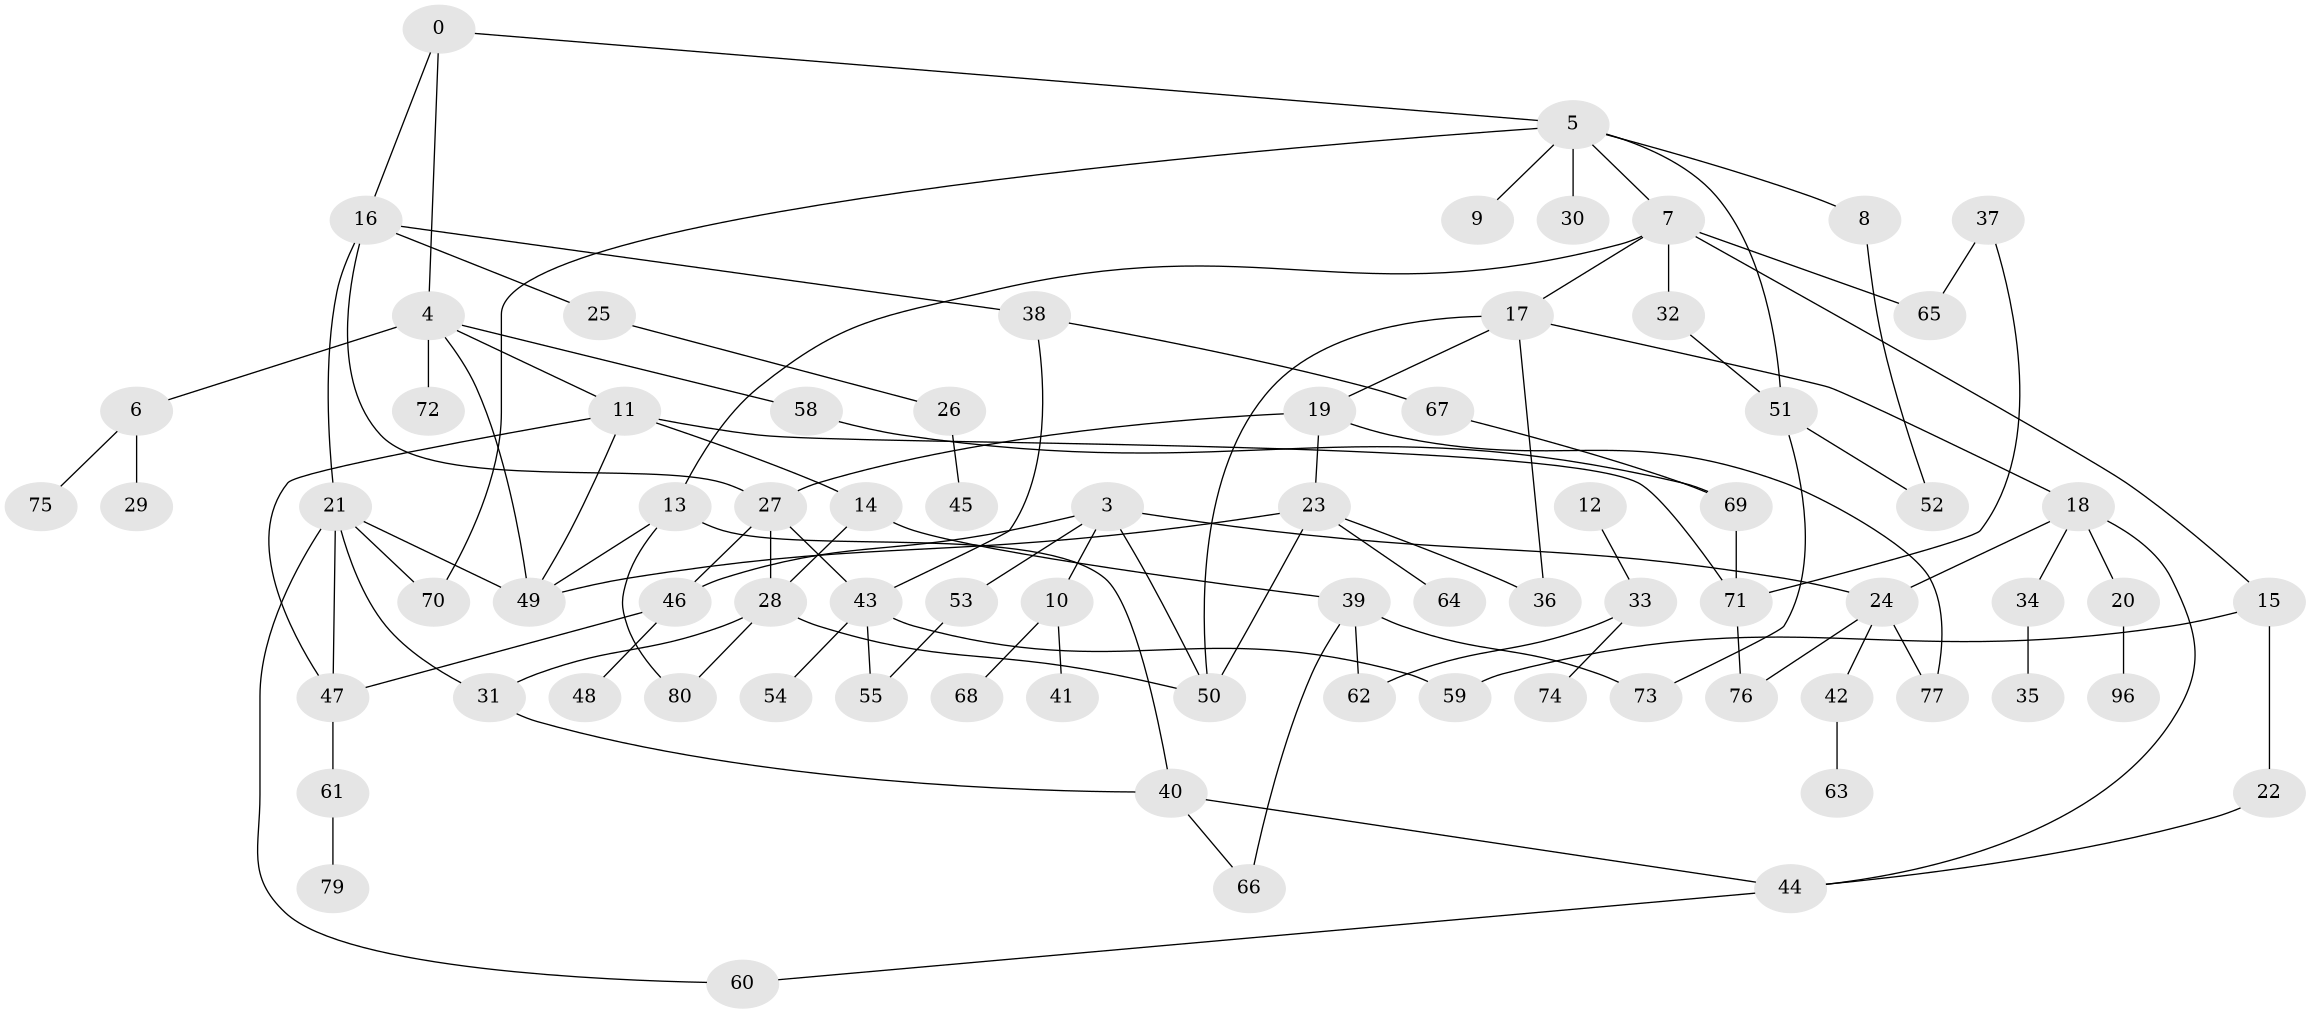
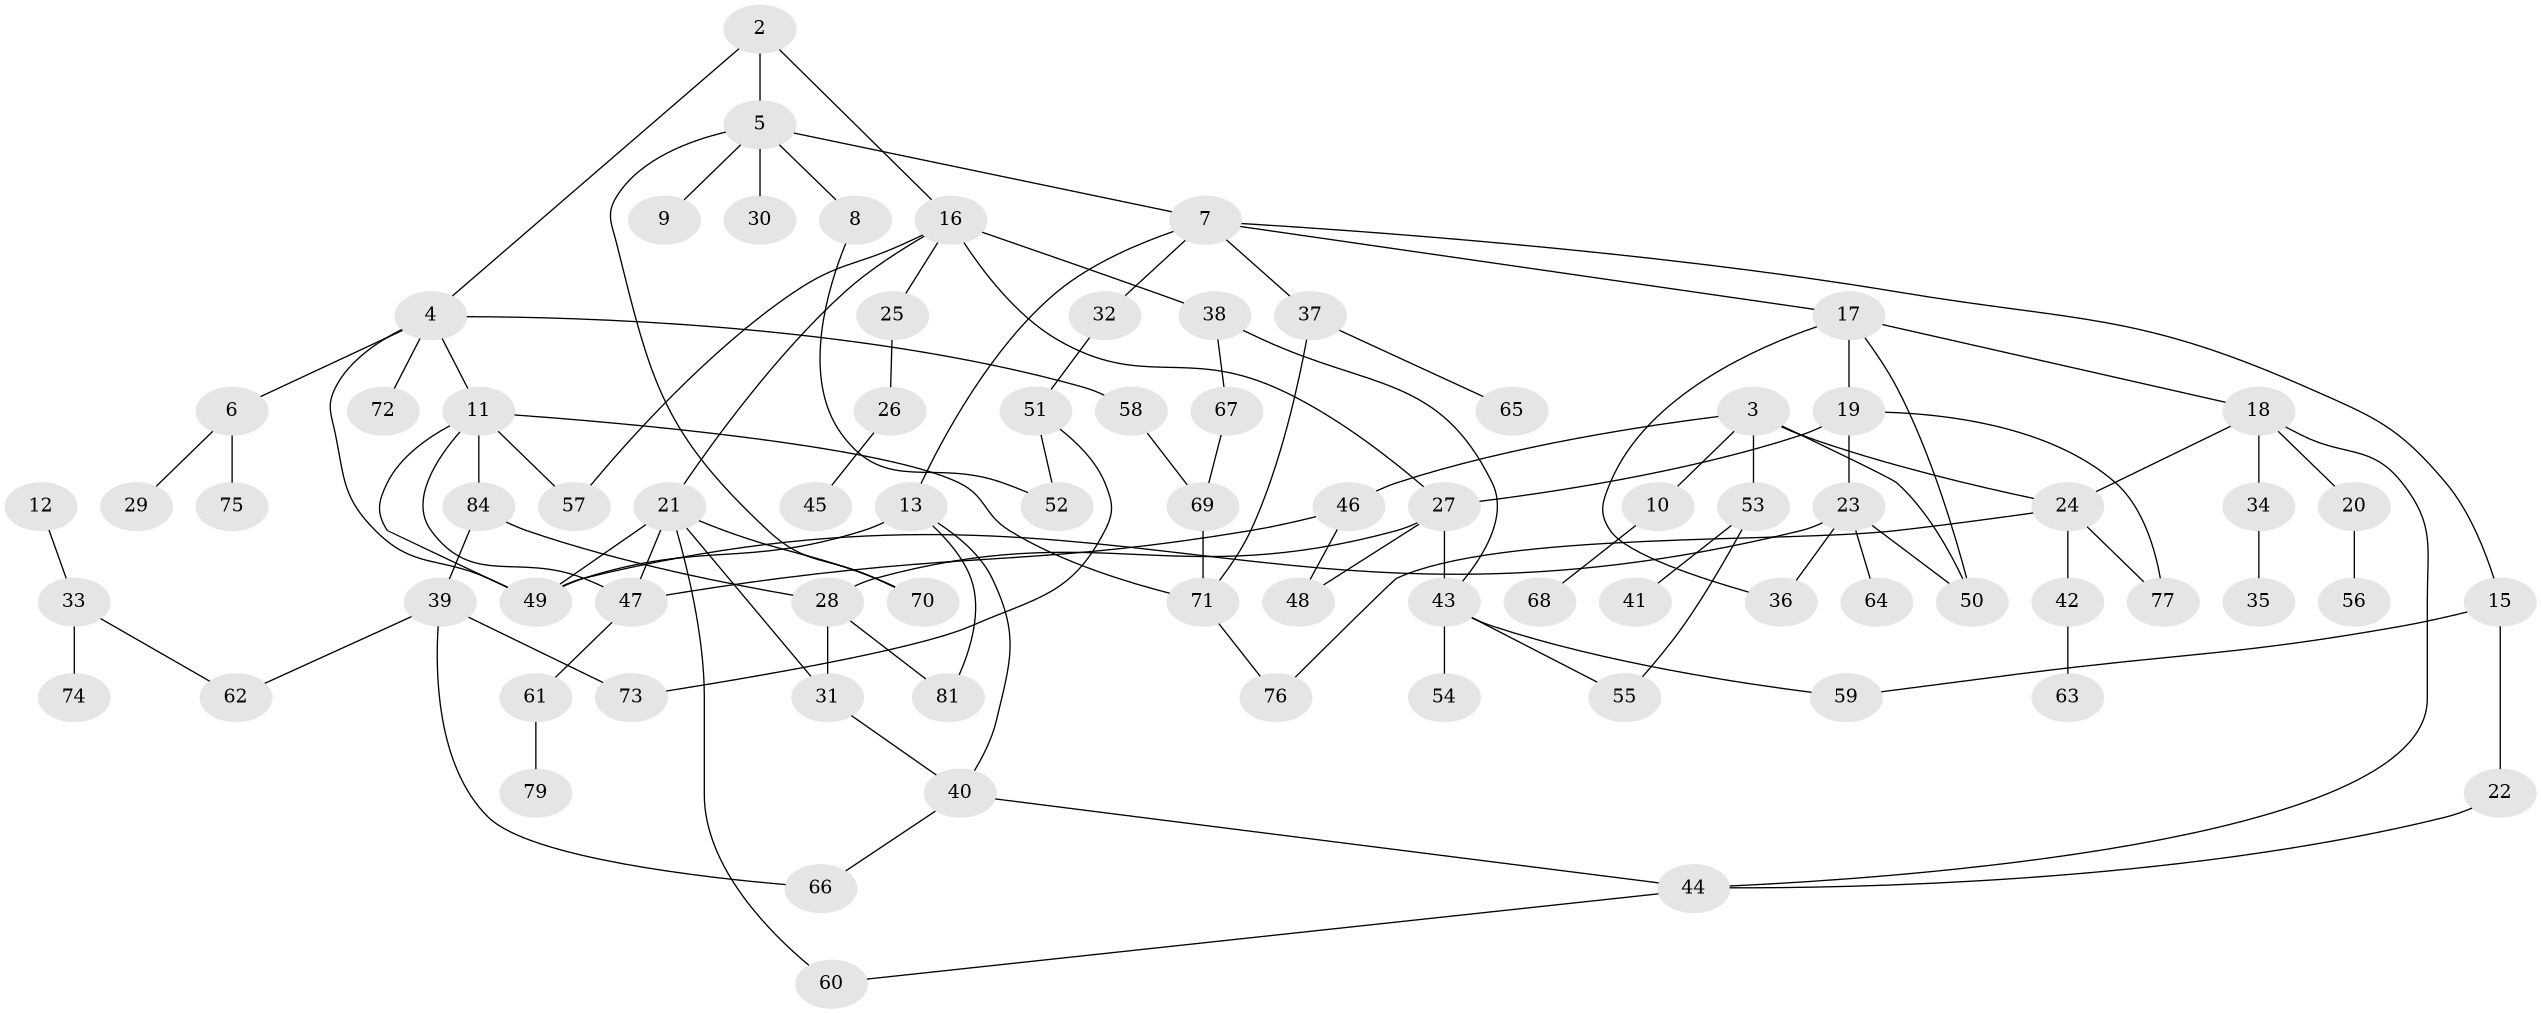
node "0": label "0" -> "2"
edge "5" -- "51": removed
edge "7" -- "65": now "7" -- "37"
node "57": added
node "14": label "14" -> "84"
edge "27" -- "46": now "27" -- "48"
edge "10" -- "41": now "53" -- "41"
edge "28" -- "50": removed
node "80": label "80" -> "81"
node "96": label "96" -> "56"
